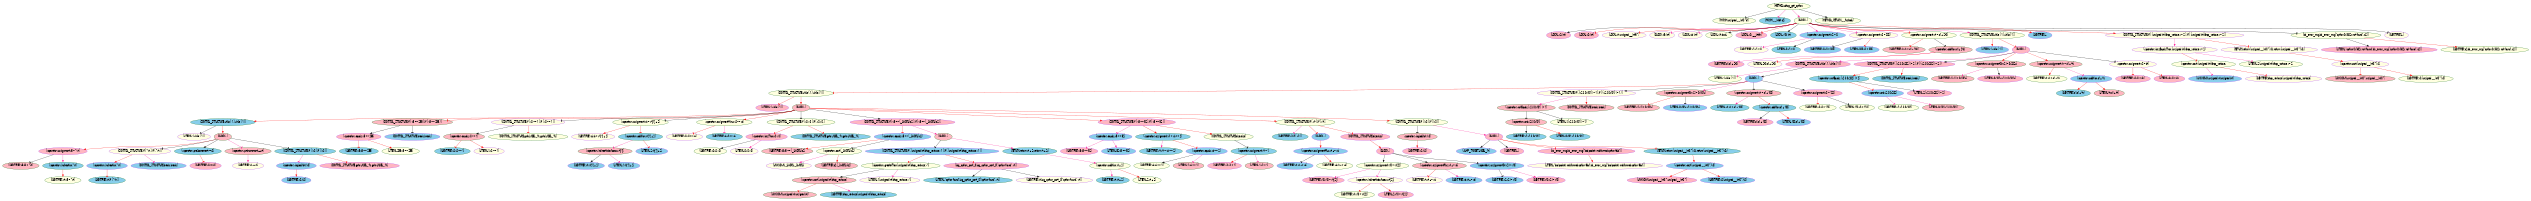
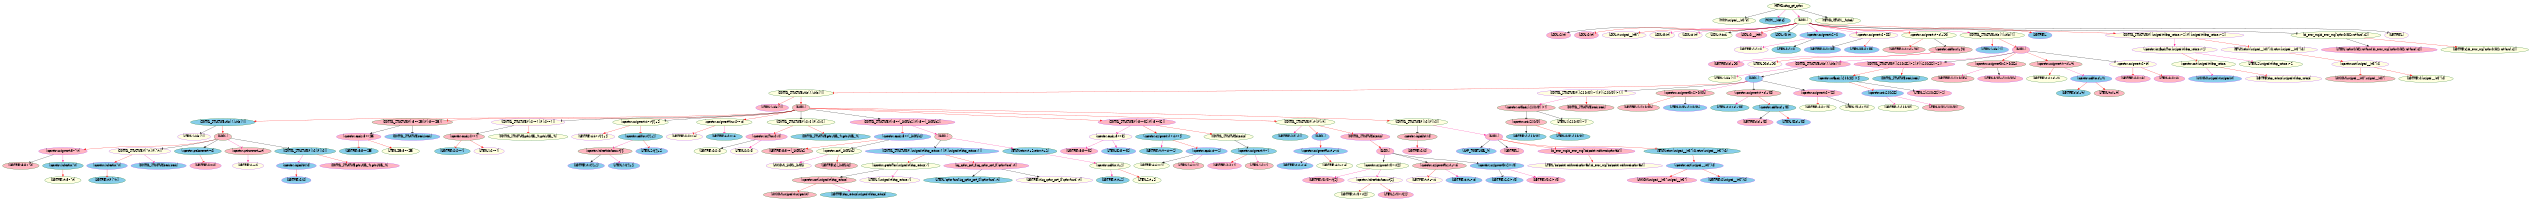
node "(BLOCK,v5: int)": label "(BLOCK,v5: int)" -> "(LOCAL,v5: int)"
edge "(CONTROL_STRUCTURE,if ( v7 ),if ( v7 ))" -> "(IDENTIFIER,v7,if ( v7 ))": arrowhead tee -> normal
node "(<operator>.equals,v5 == 52)": fillcolor skyblue -> lightyellow
